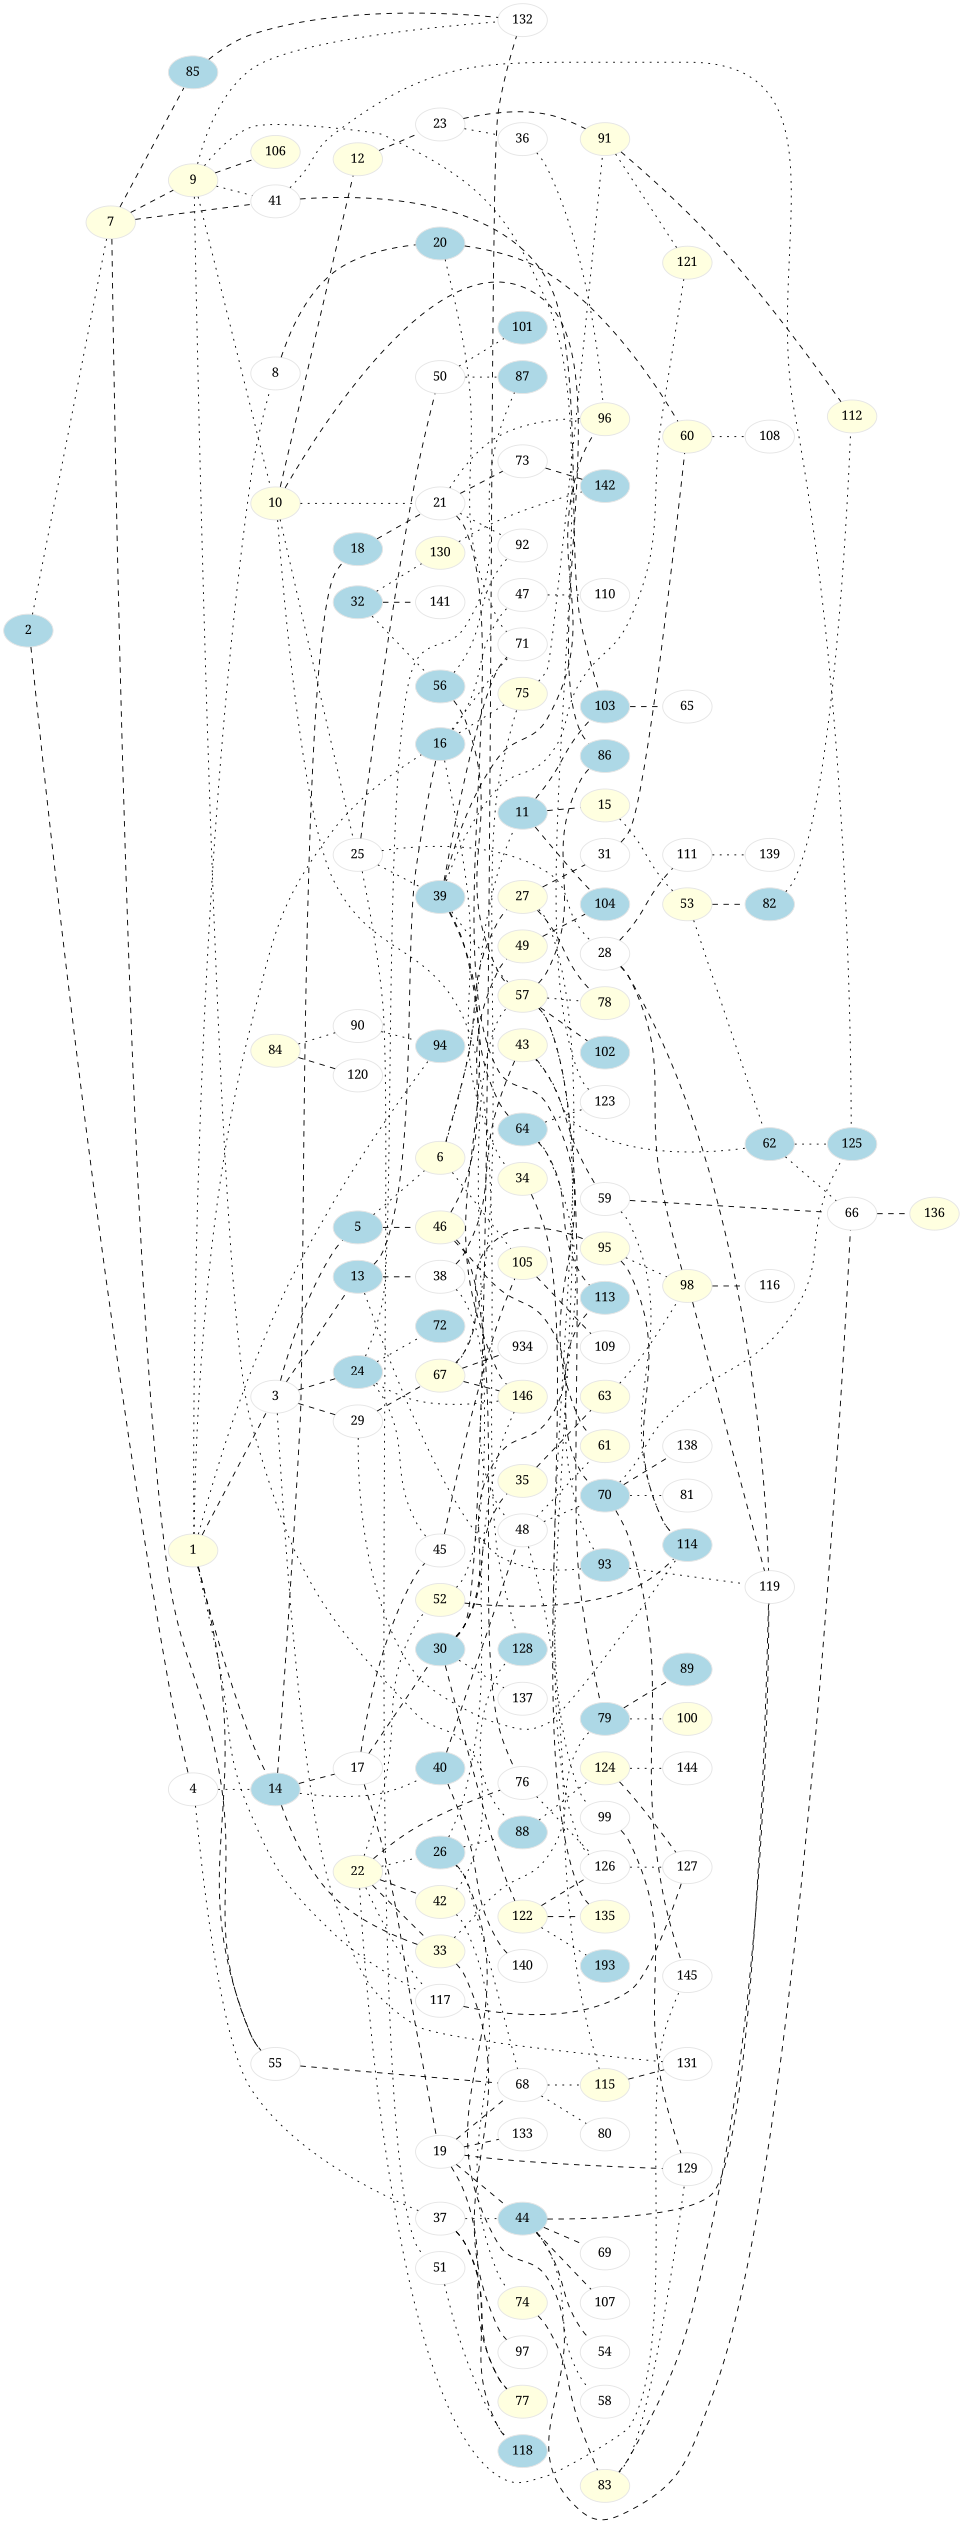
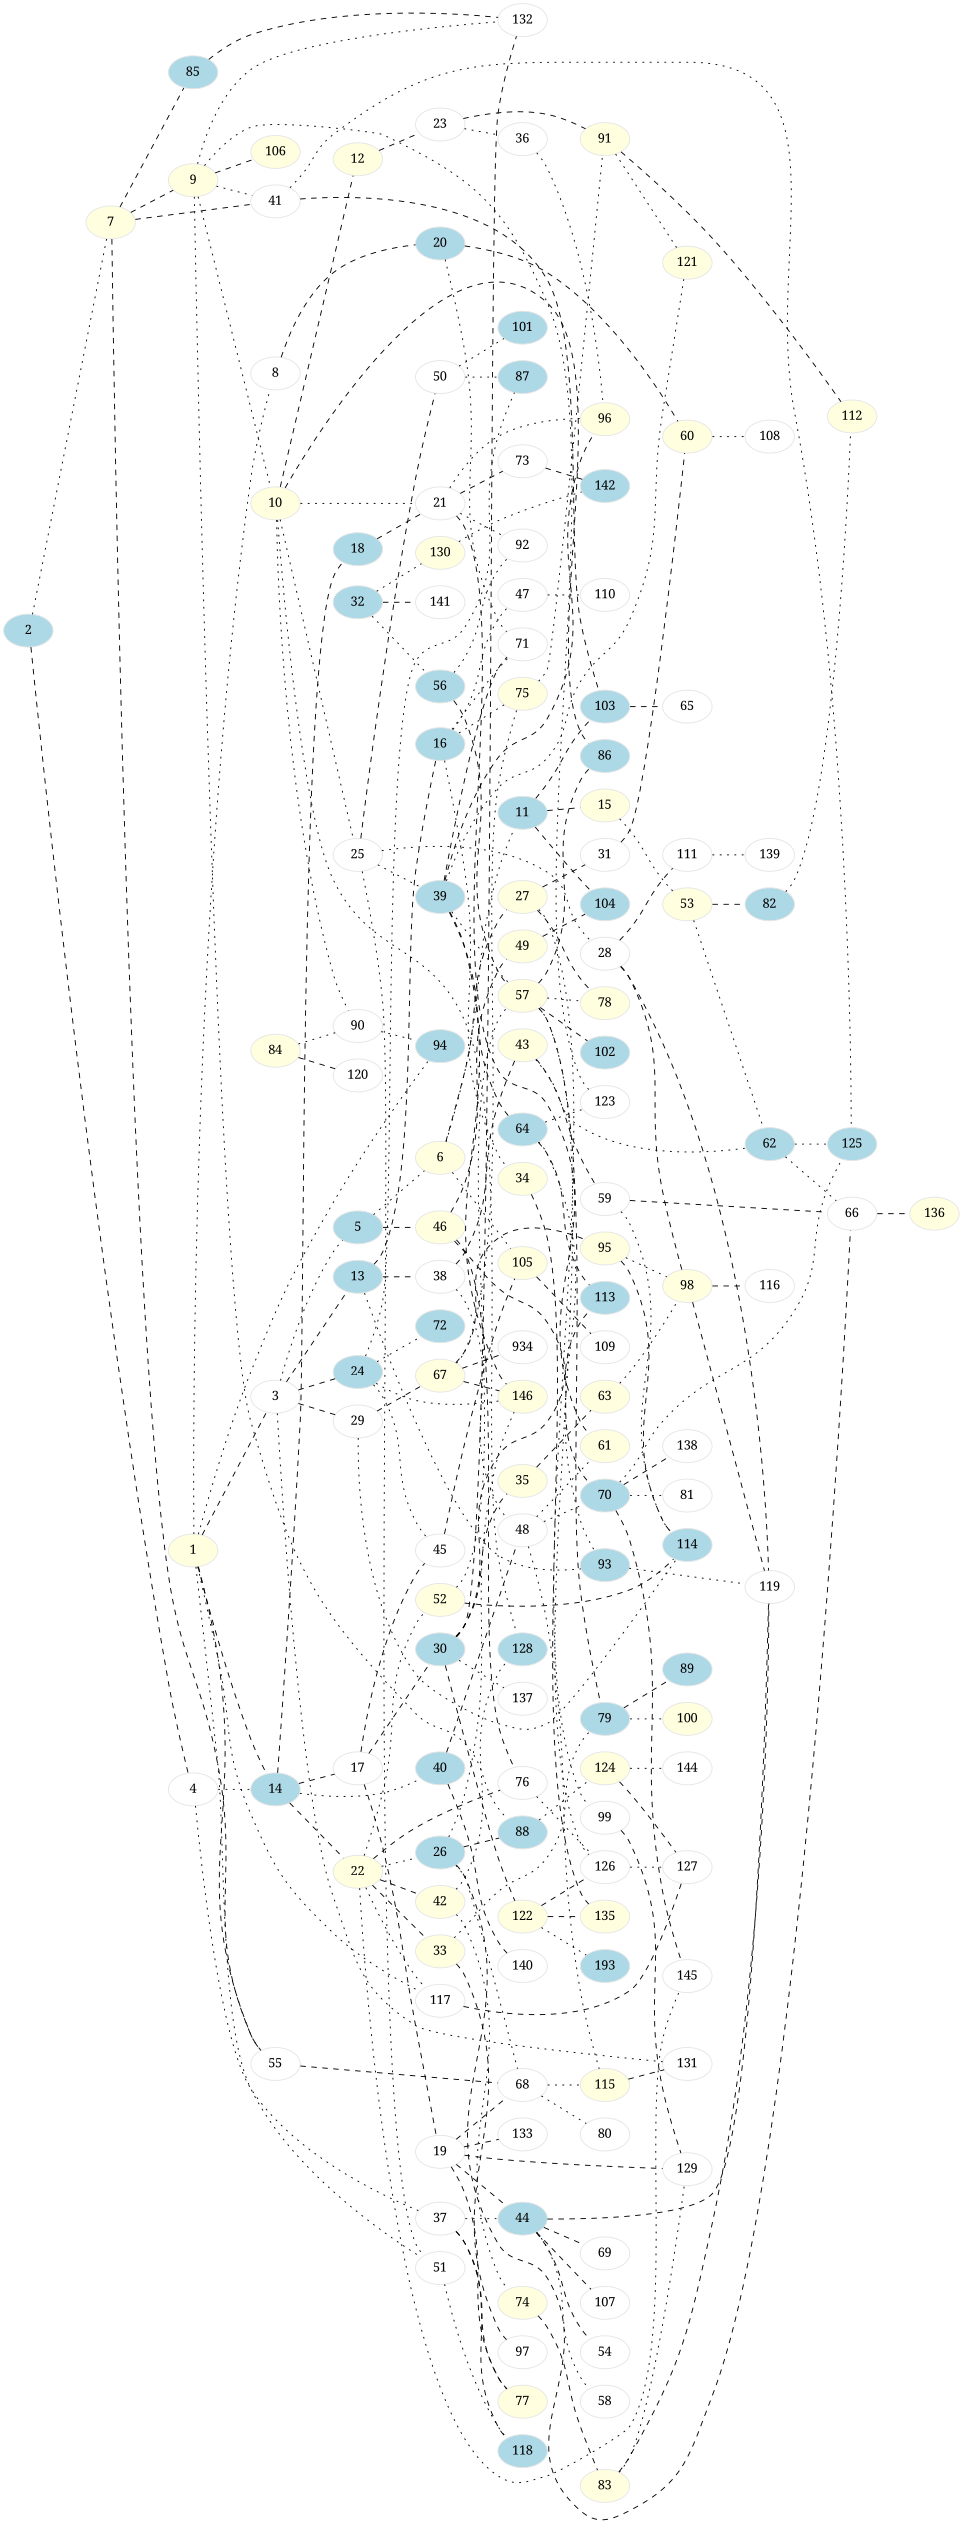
edge "10" -- "90": added
edge "16" -- "1": now "51" -- "1"
edge "5" -- "3": style dashed -> dotted
edge "88" -- "26": style dotted -> dashed
edge "14" -- "33": now "14" -- "22"
